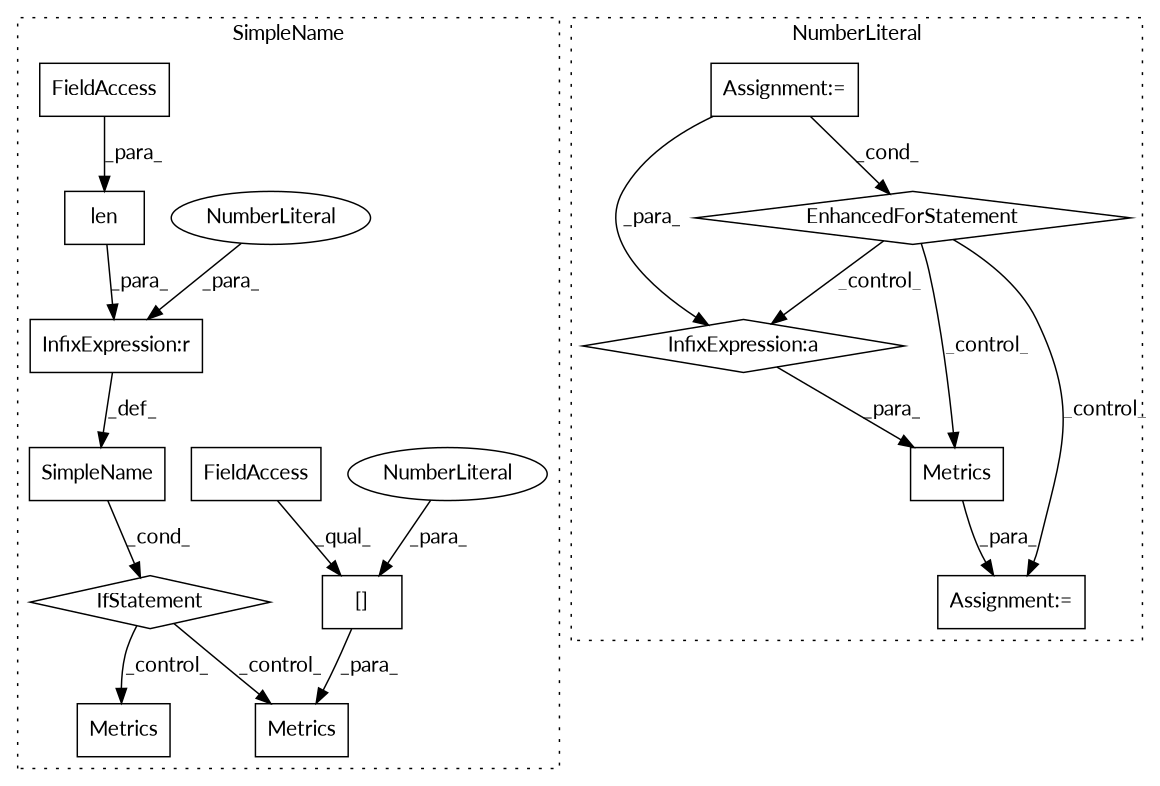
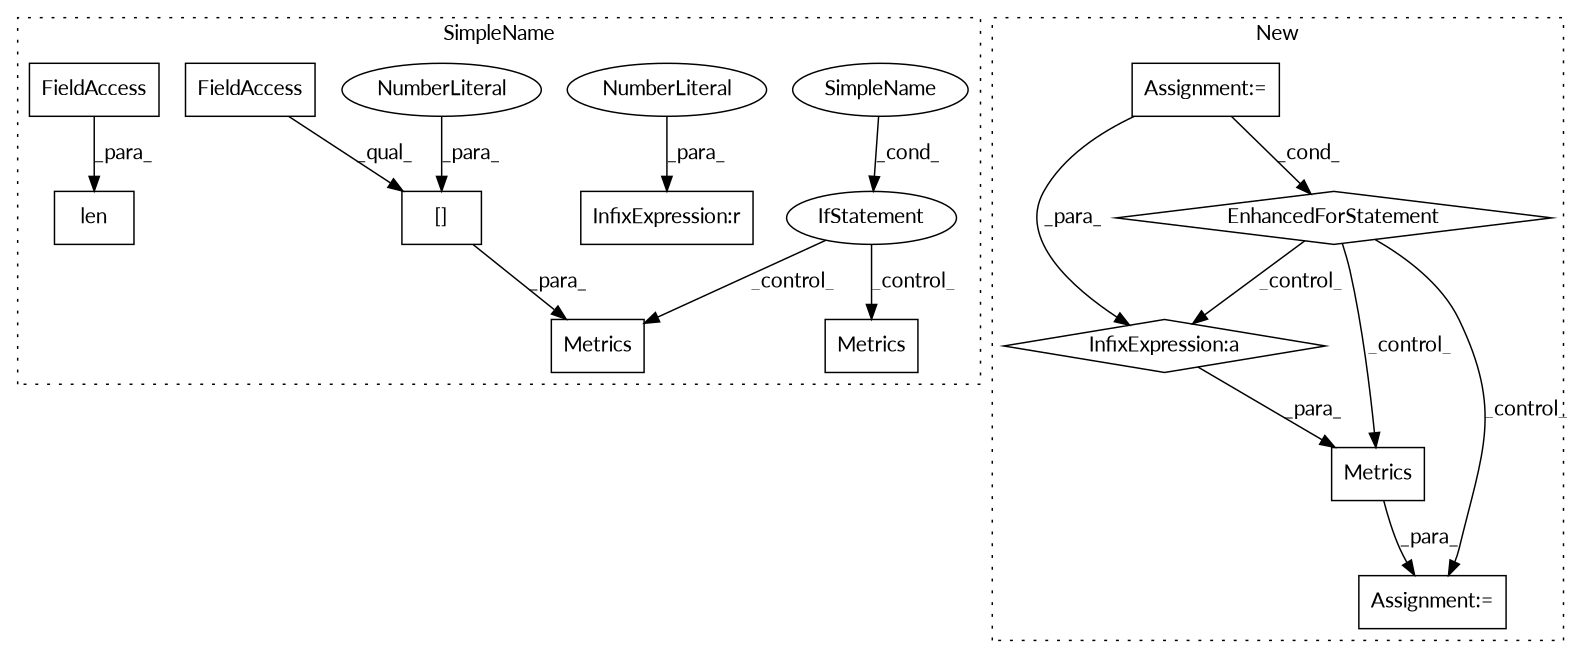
cluster "NumberLiteral": label "NumberLiteral" -> "New"
edge "len" -> "InfixExpression:r": removed, label "_para_"
edge "InfixExpression:r" -> "SimpleName": removed, label "_def_"
node "SimpleName": shape box -> ellipse
node "IfStatement": shape diamond -> ellipse
